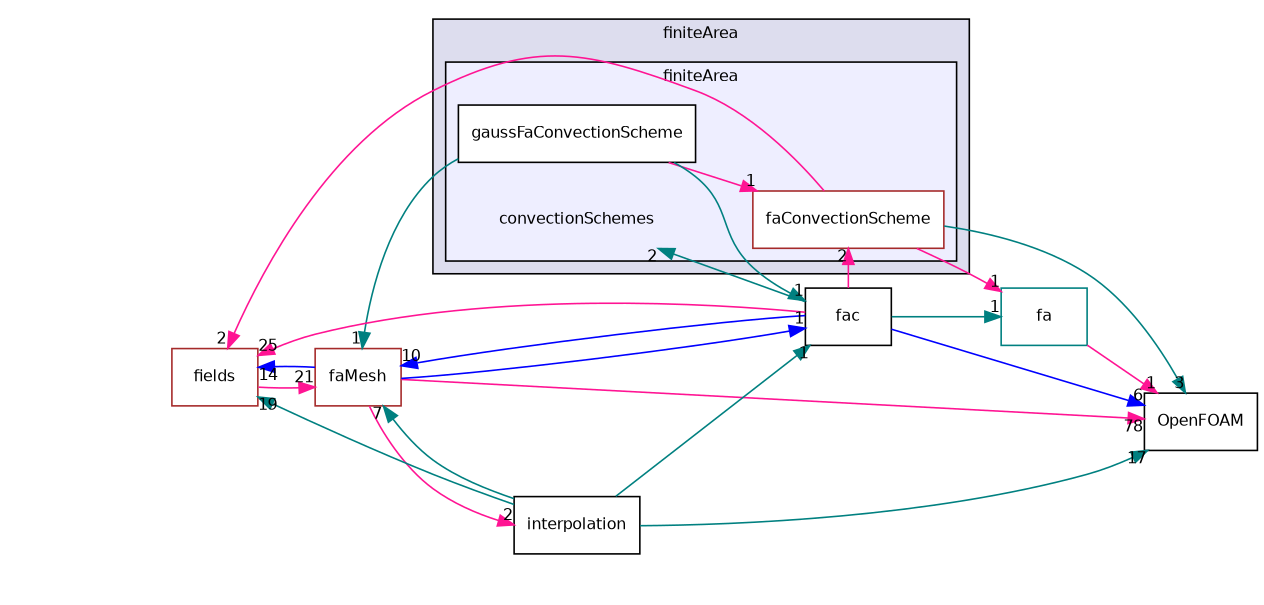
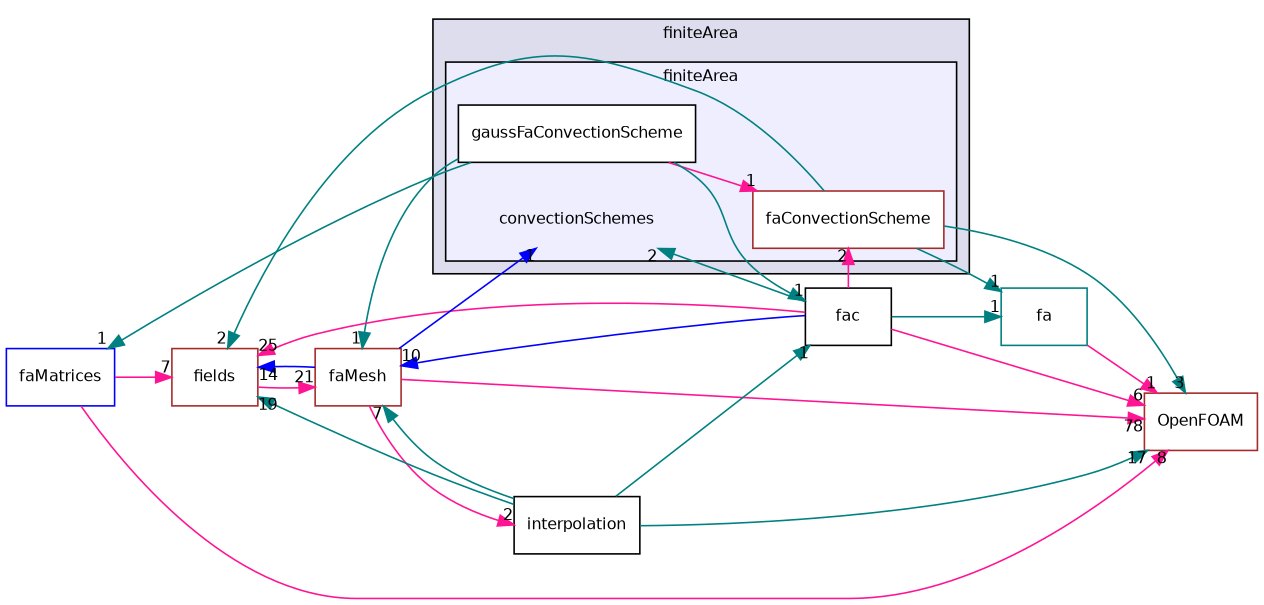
edge "faConvectionScheme" -> "fields": color deeppink -> teal
edge "faConvectionScheme" -> "fa": color deeppink -> teal
edge "faMesh" -> "fac": now "faMesh" -> "convectionSchemes"
edge "fac" -> "OpenFOAM": color blue -> deeppink
node "faMatrices": added
node "OpenFOAM": color black -> brown
